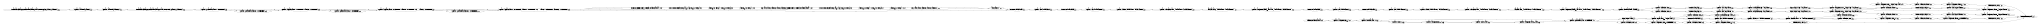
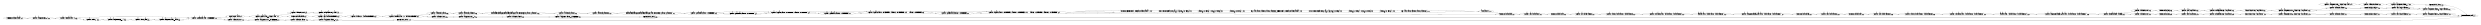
node "(<operator>.addressOf,&ullDenom)": added
